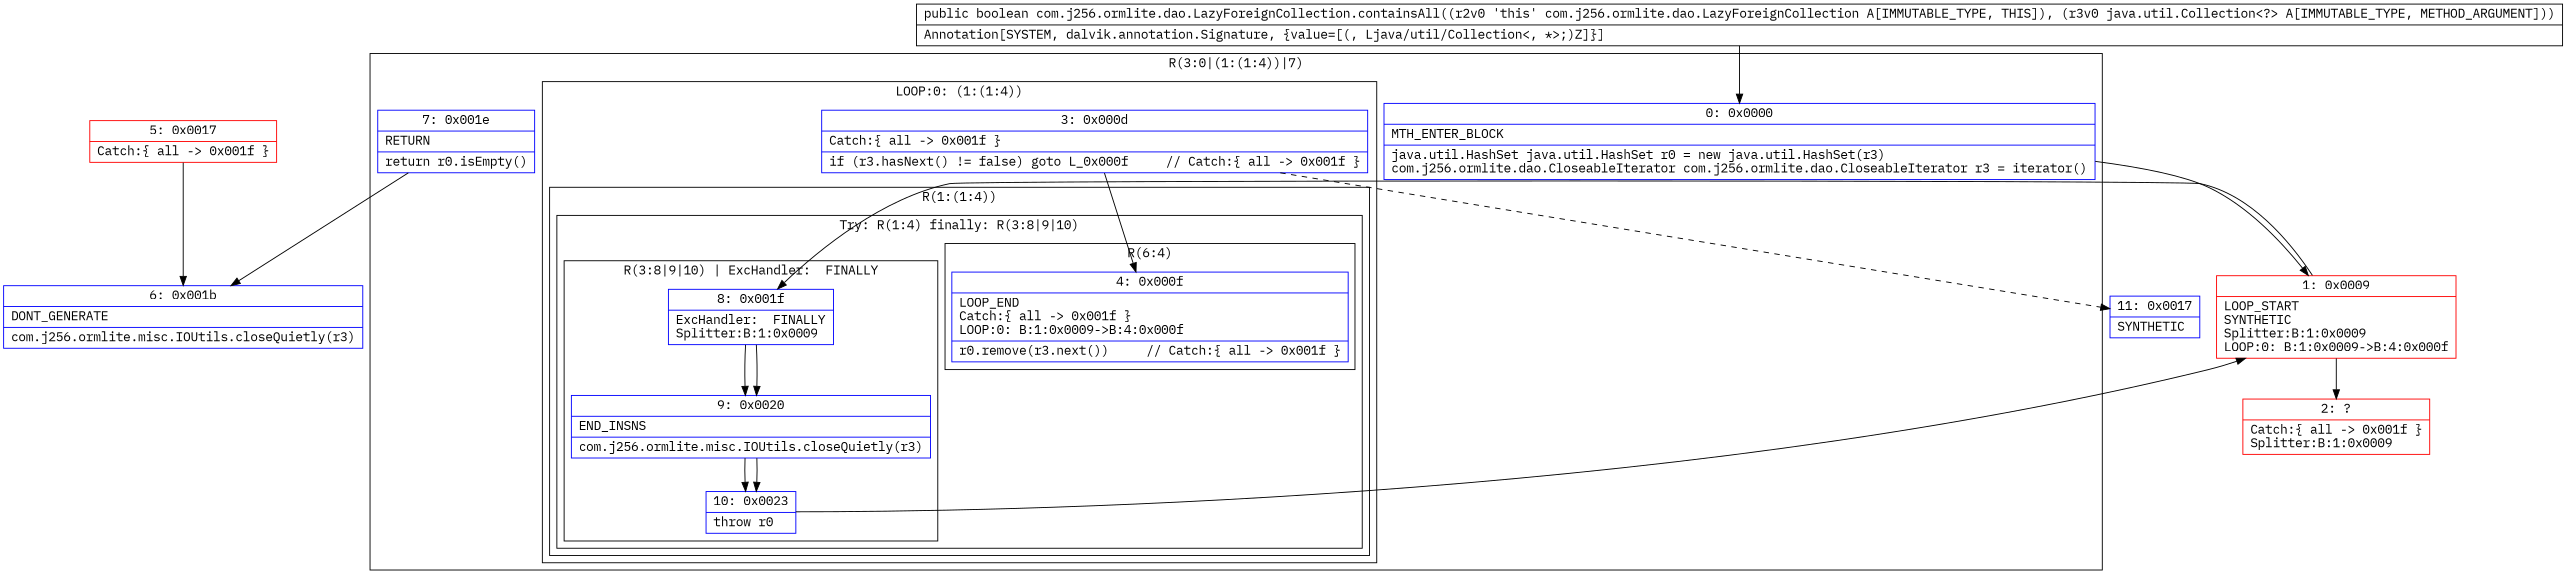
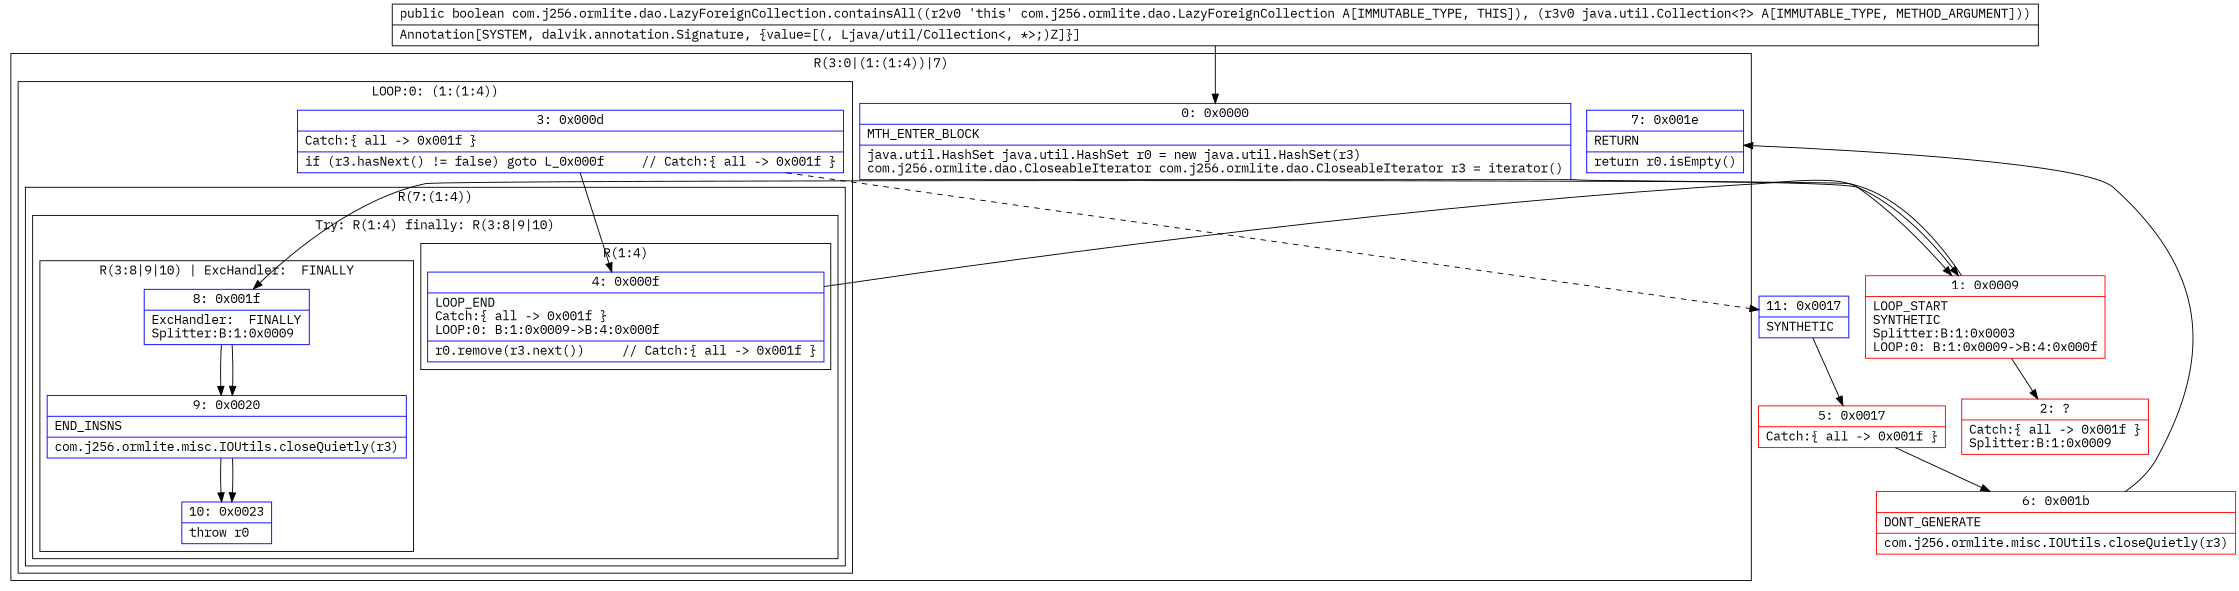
cluster "R(1:(1:4))": label "R(1:(1:4))" -> "R(7:(1:4))"
edge "7: 0x001e" -> "6: 0x001b": reversed
cluster "R(6:4)": label "R(6:4)" -> "R(1:4)"
node "6: 0x001b": color blue -> red
node "1: 0x0009": text "Splitter:B:1:0x0009" -> "Splitter:B:1:0x0003"
edge "11: 0x0017" -> "5: 0x0017": added
edge "10: 0x0023" -> "1: 0x0009": now "4: 0x000f" -> "1: 0x0009"
